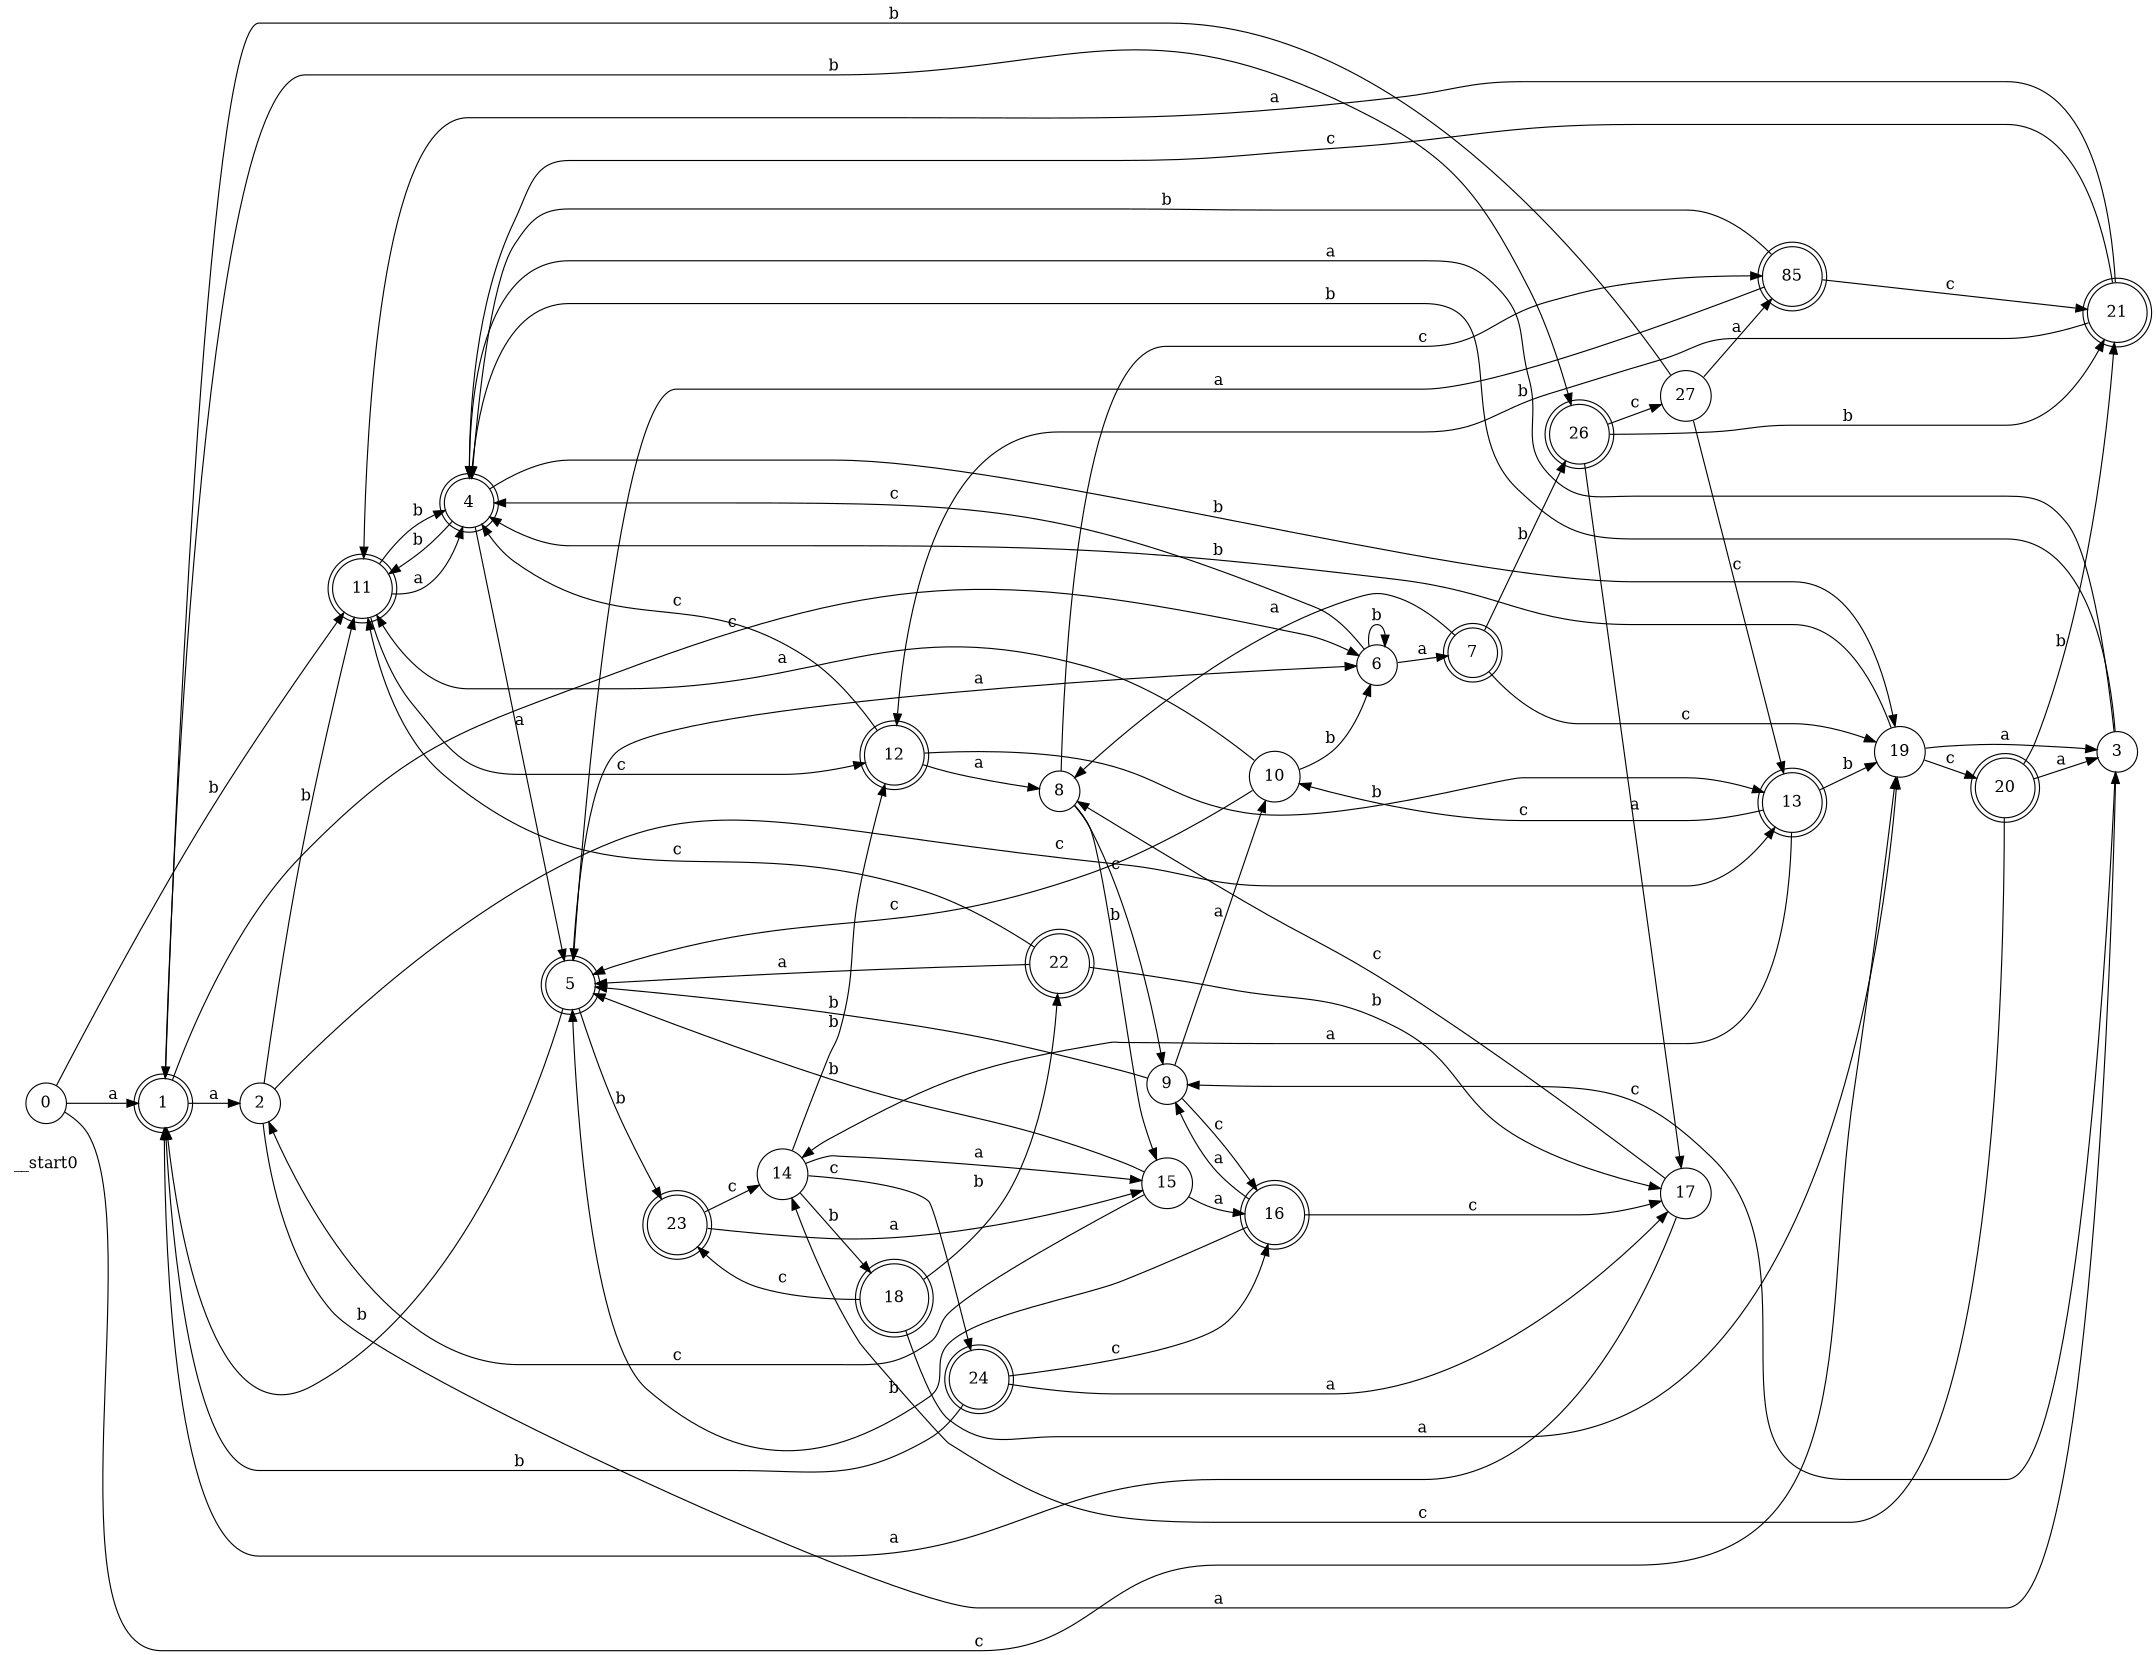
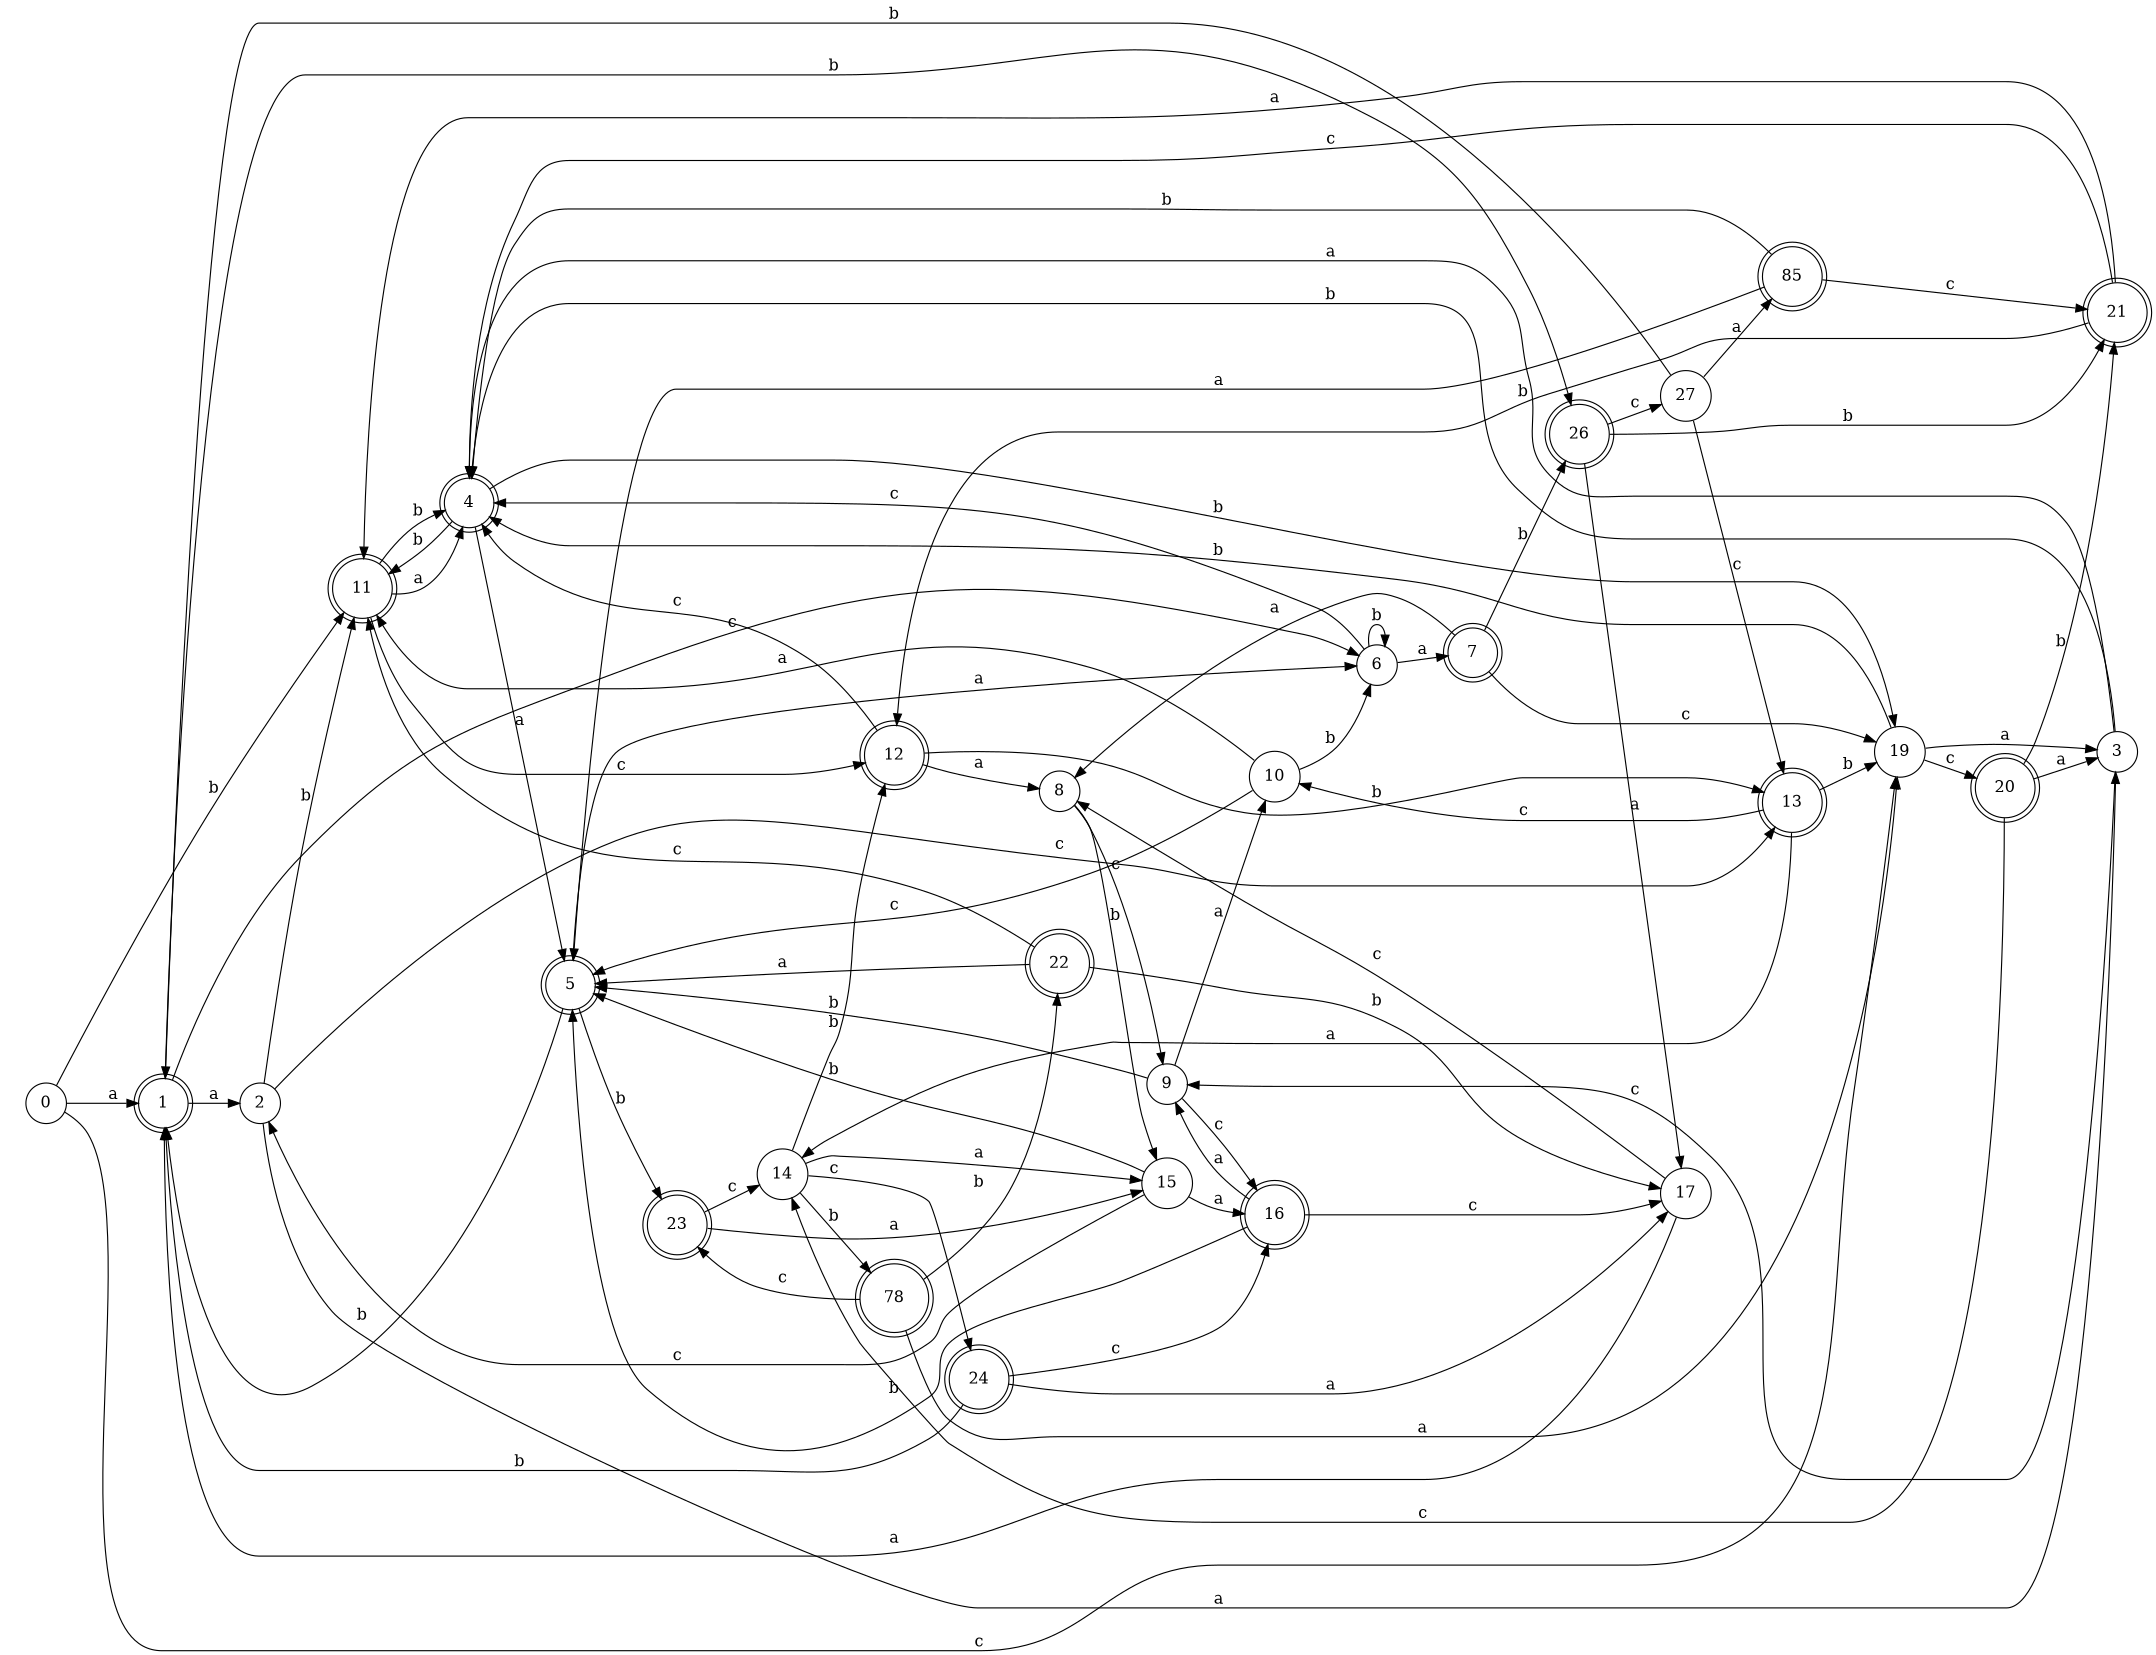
edge "8" -> "85": removed, label "c"
node "__start0": removed
node "18": label "18" -> "78"
